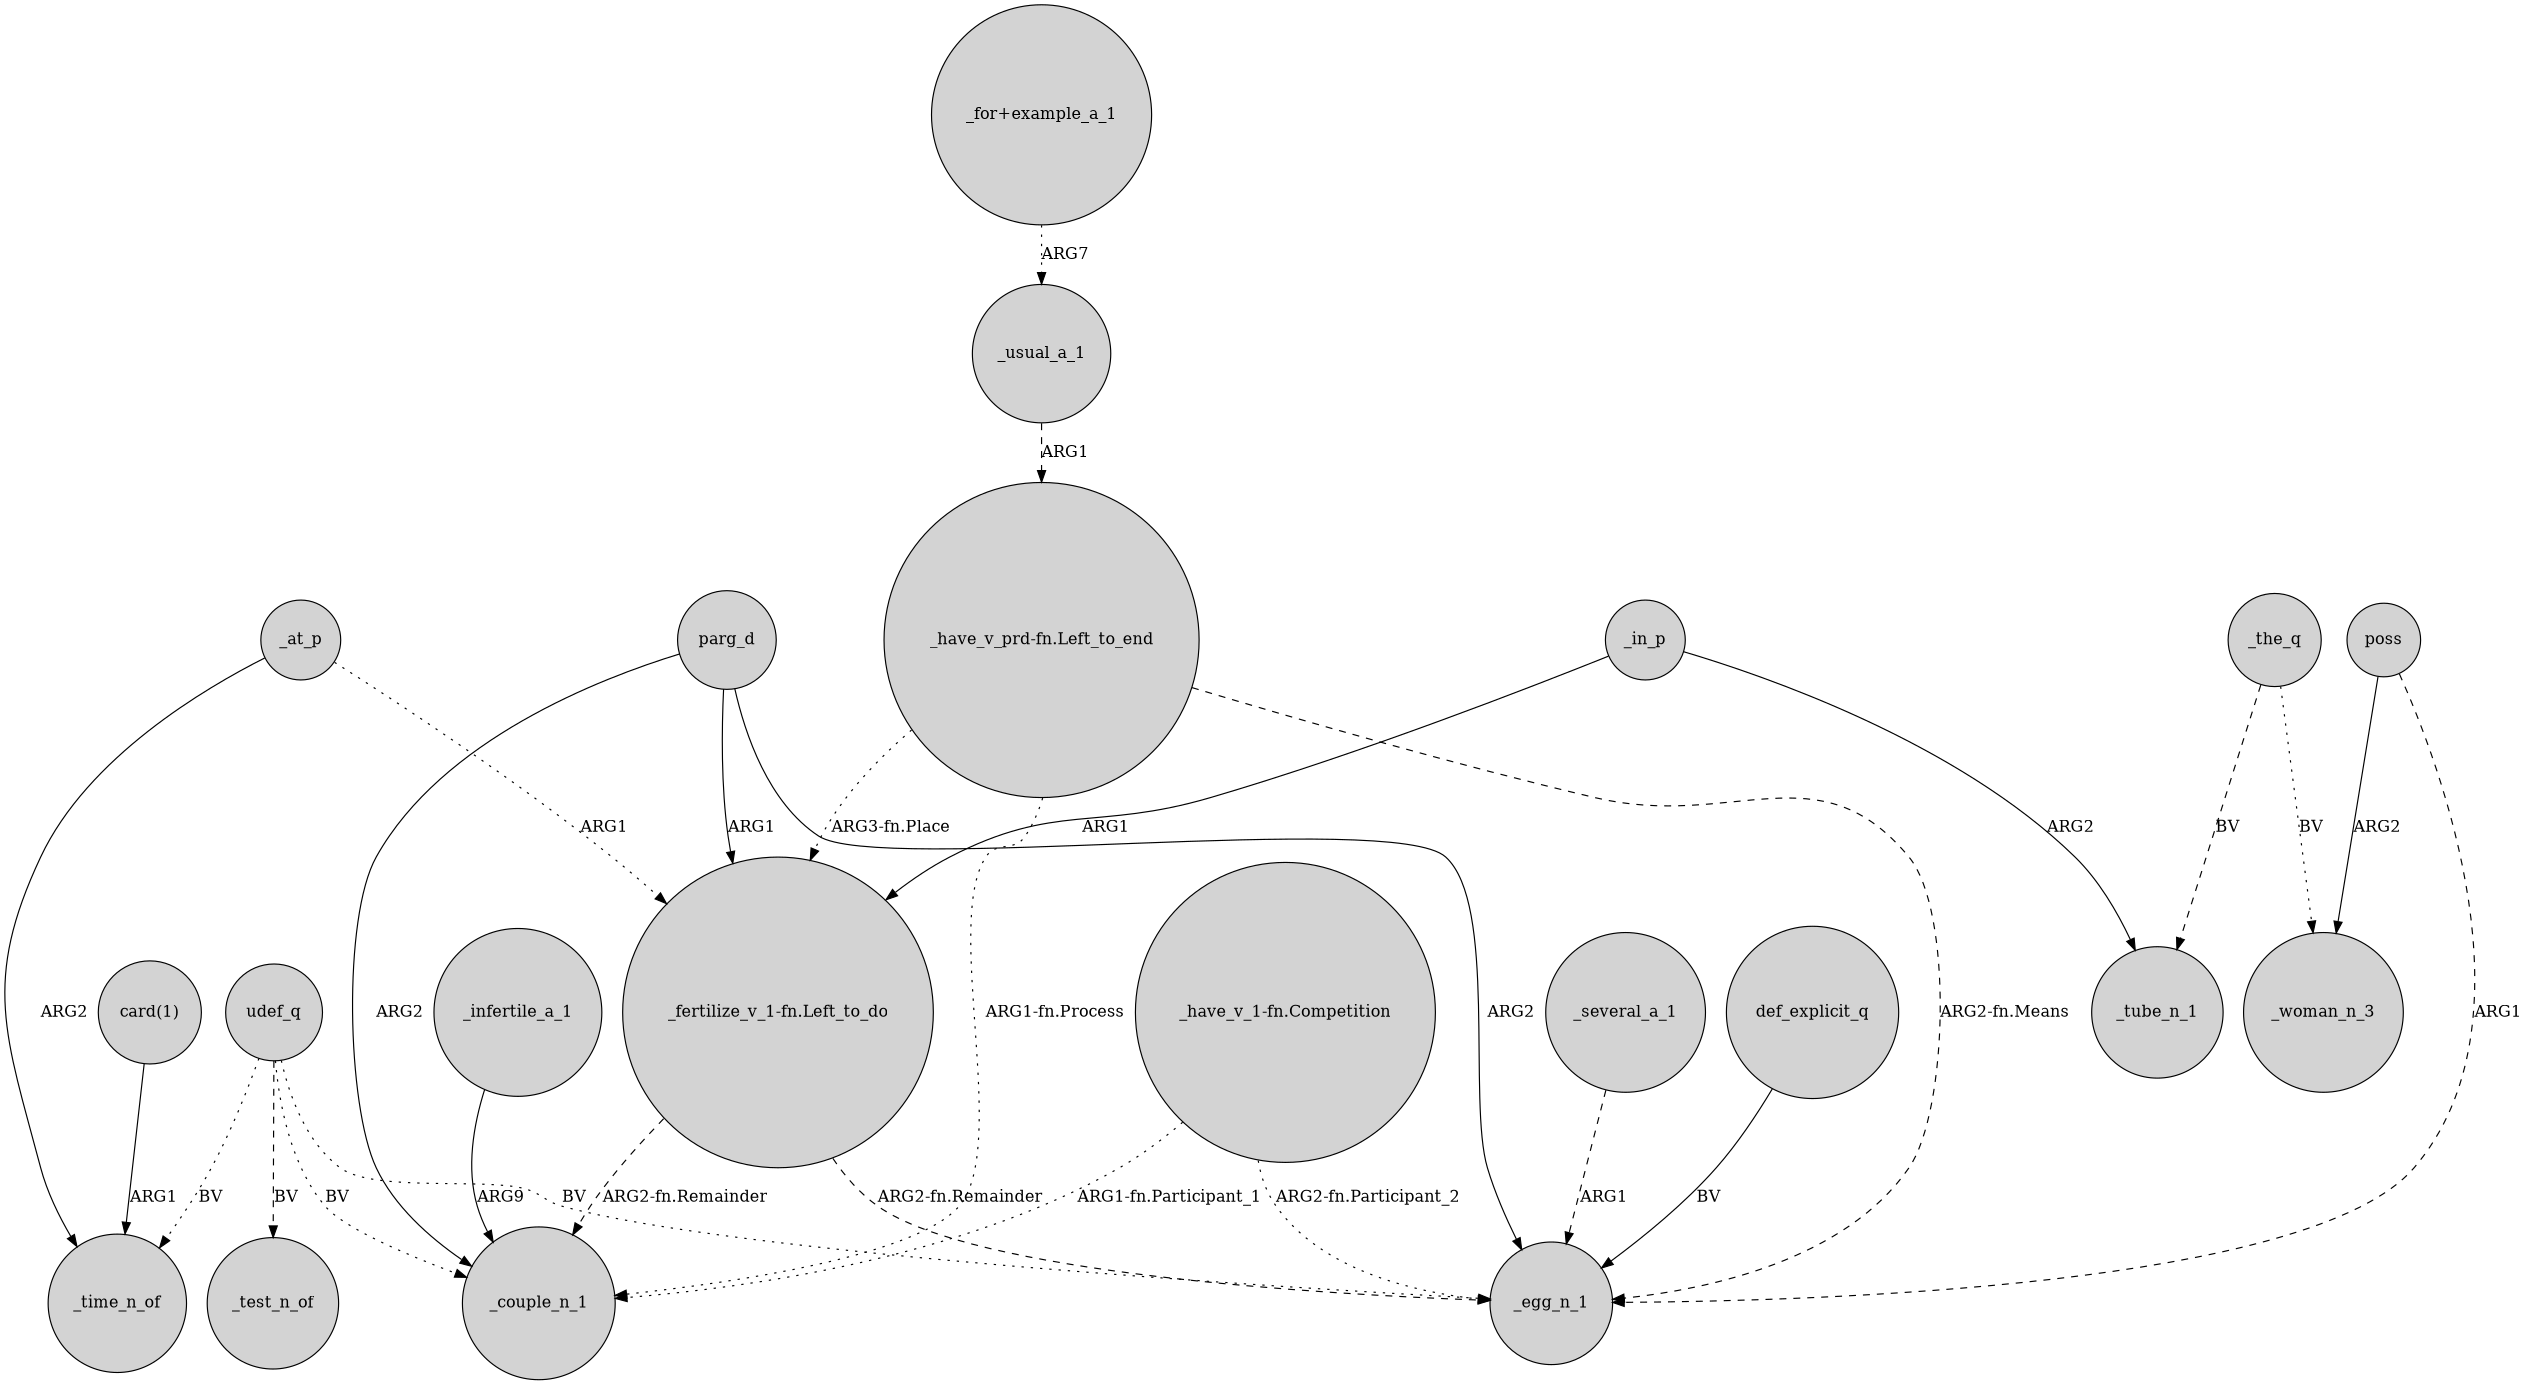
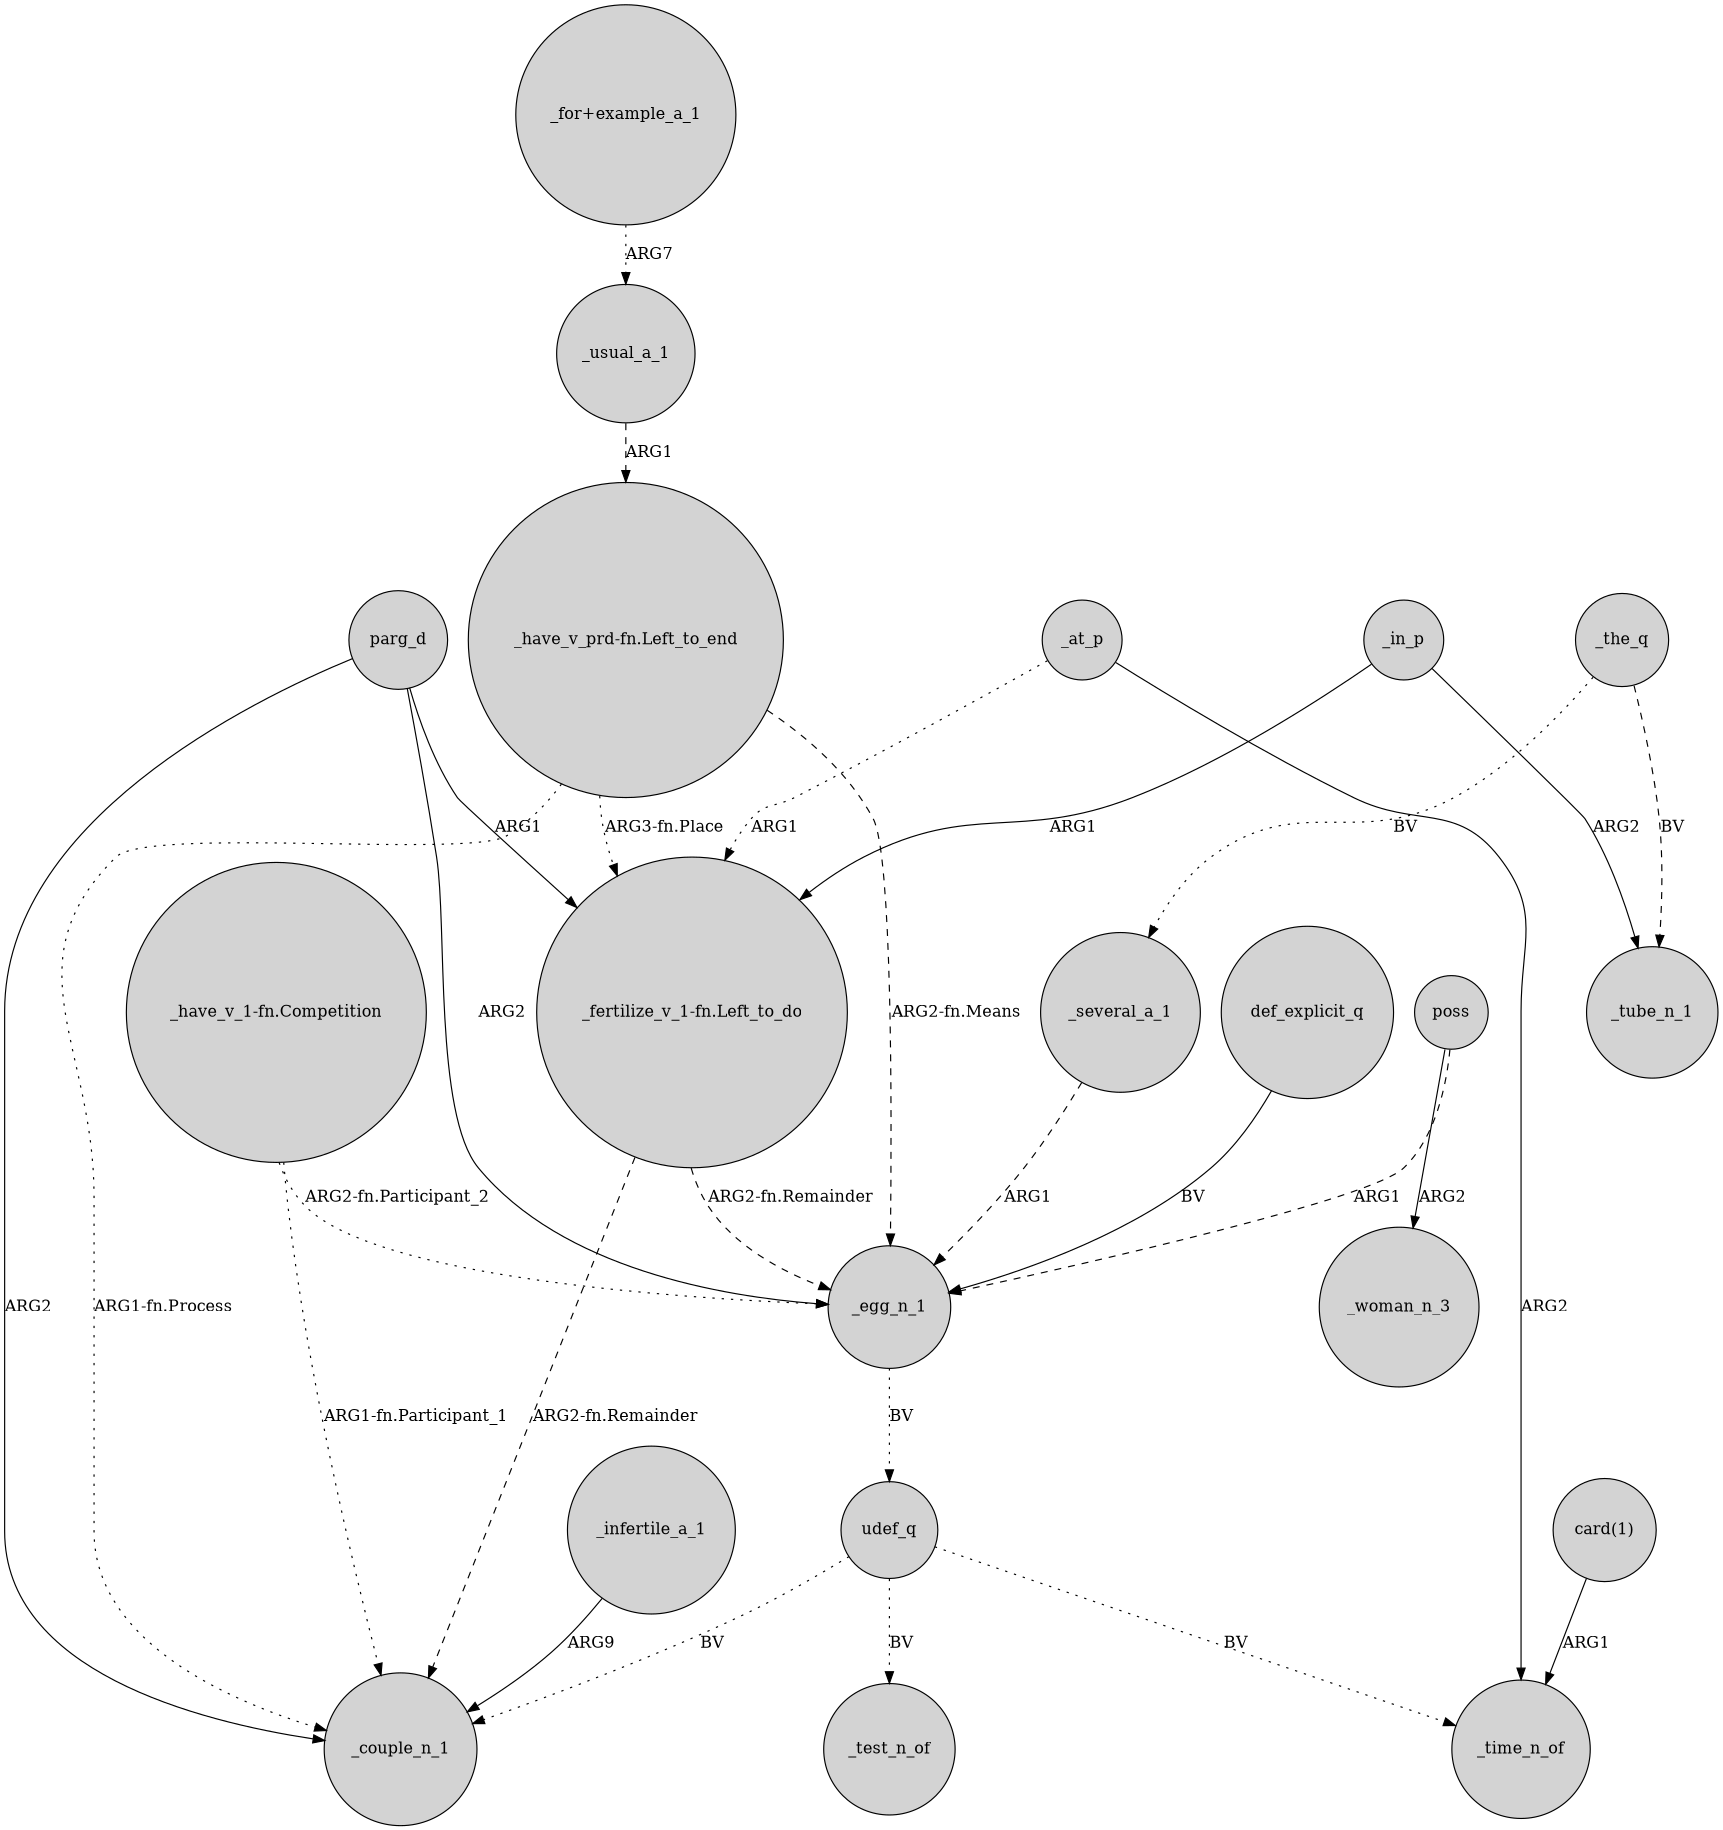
edge "_the_q" -> "_woman_n_3": now "_the_q" -> "_several_a_1"
edge "udef_q" -> "_test_n_of": style dashed -> dotted
edge "udef_q" -> "_egg_n_1": reversed
